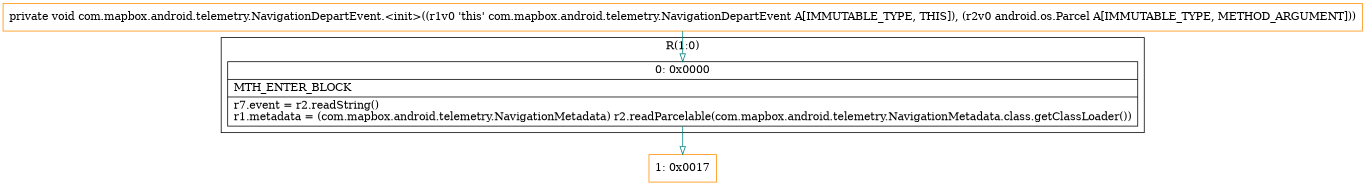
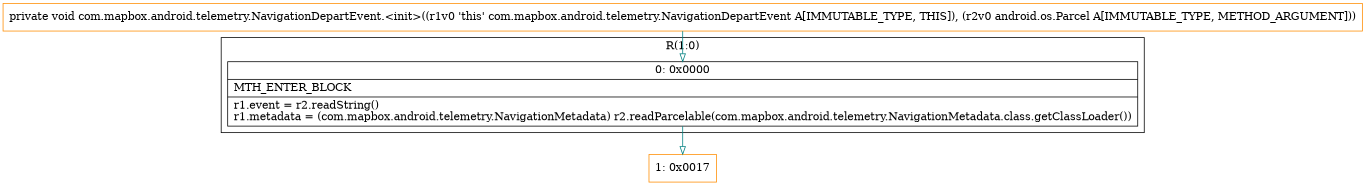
node "0: 0x0000": text "r7.event = r2.readString()" -> "r1.event = r2.readString()"
